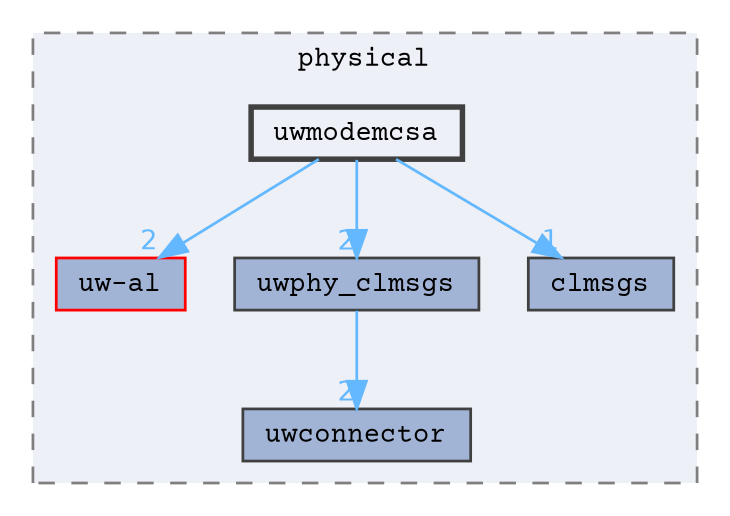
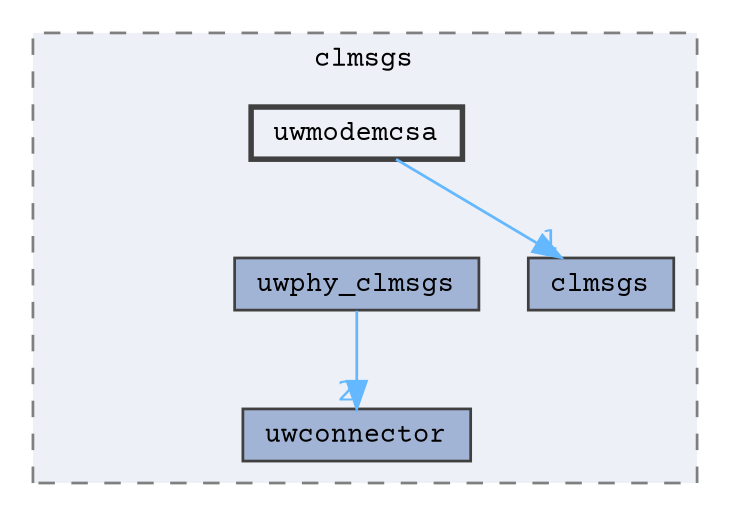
cluster "physical": label "physical" -> "clmsgs"
edge "uwmodemcsa" -> "uwphy_clmsgs": removed
node "uw-al": removed
